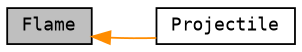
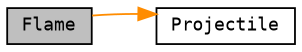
edge "Projectile" -> "Flame": reversed
